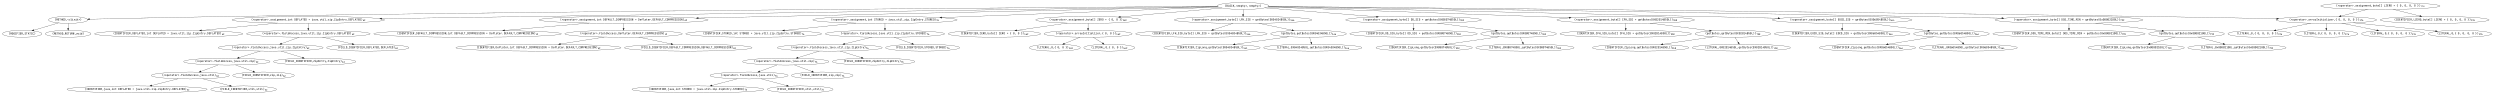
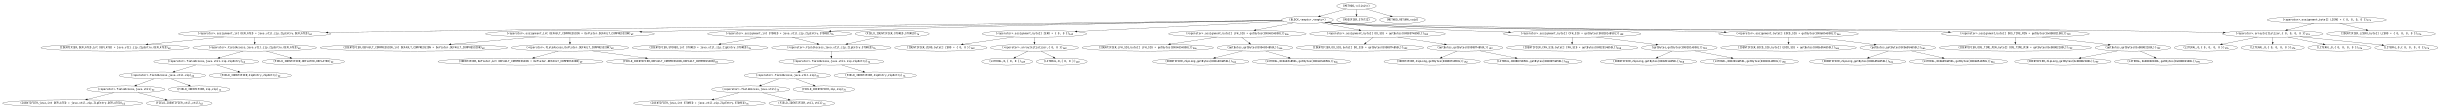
edge "(BLOCK,<empty>,<empty>)" -> "(METHOD,<clinit>)": reversed
edge "(<operator>.fieldAccess,java.util.zip.ZipEntry.STORED)" -> "(FIELD_IDENTIFIER,STORED,STORED)": reversed
